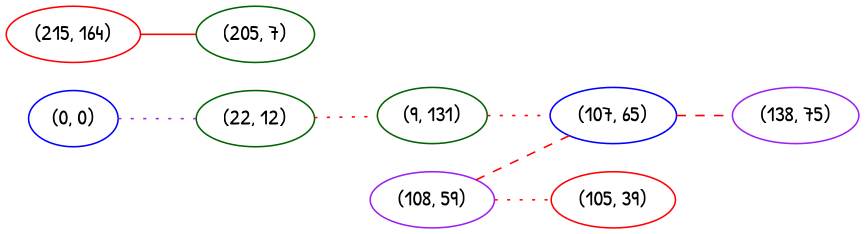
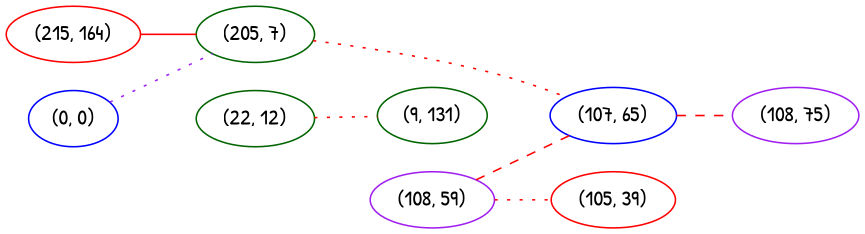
edge "(9, 131)" -- "(107, 65)": now "(205, 7)" -- "(107, 65)"
node "(138, 75)": label "(138, 75)" -> "(108, 75)"
edge "(0, 0)" -- "(22, 12)": now "(0, 0)" -- "(205, 7)"
